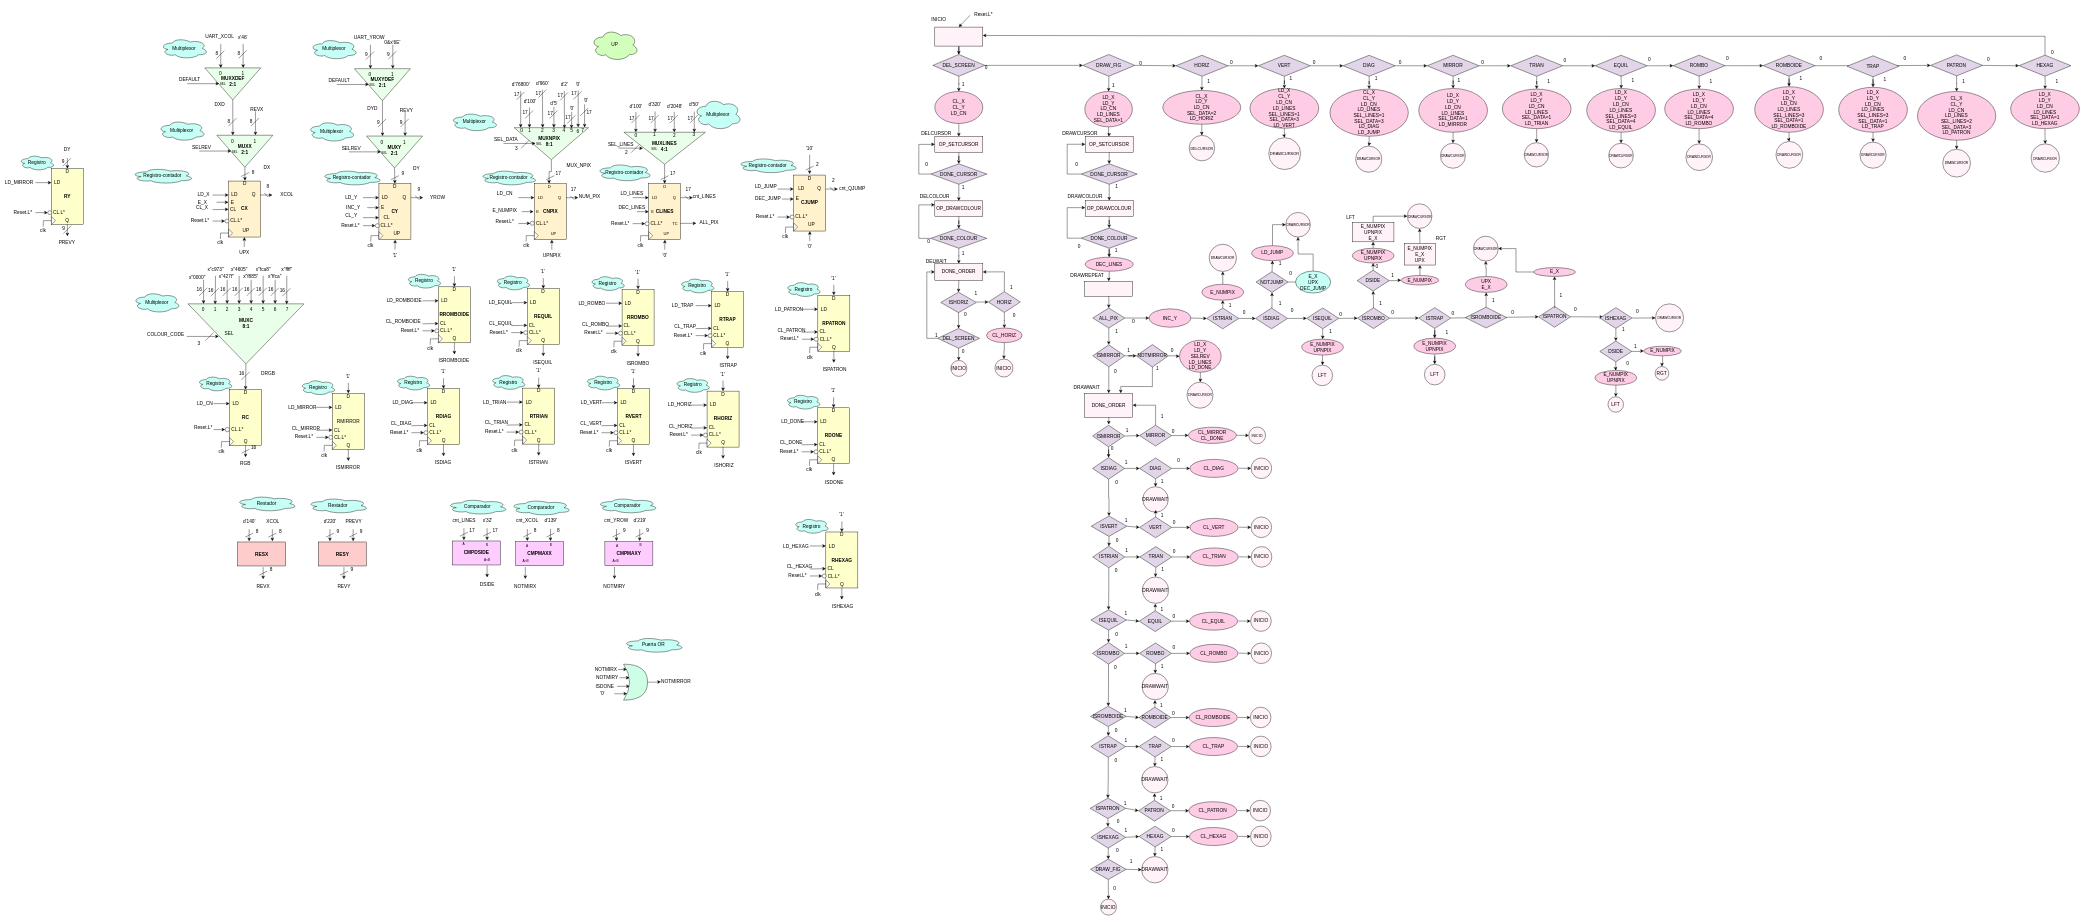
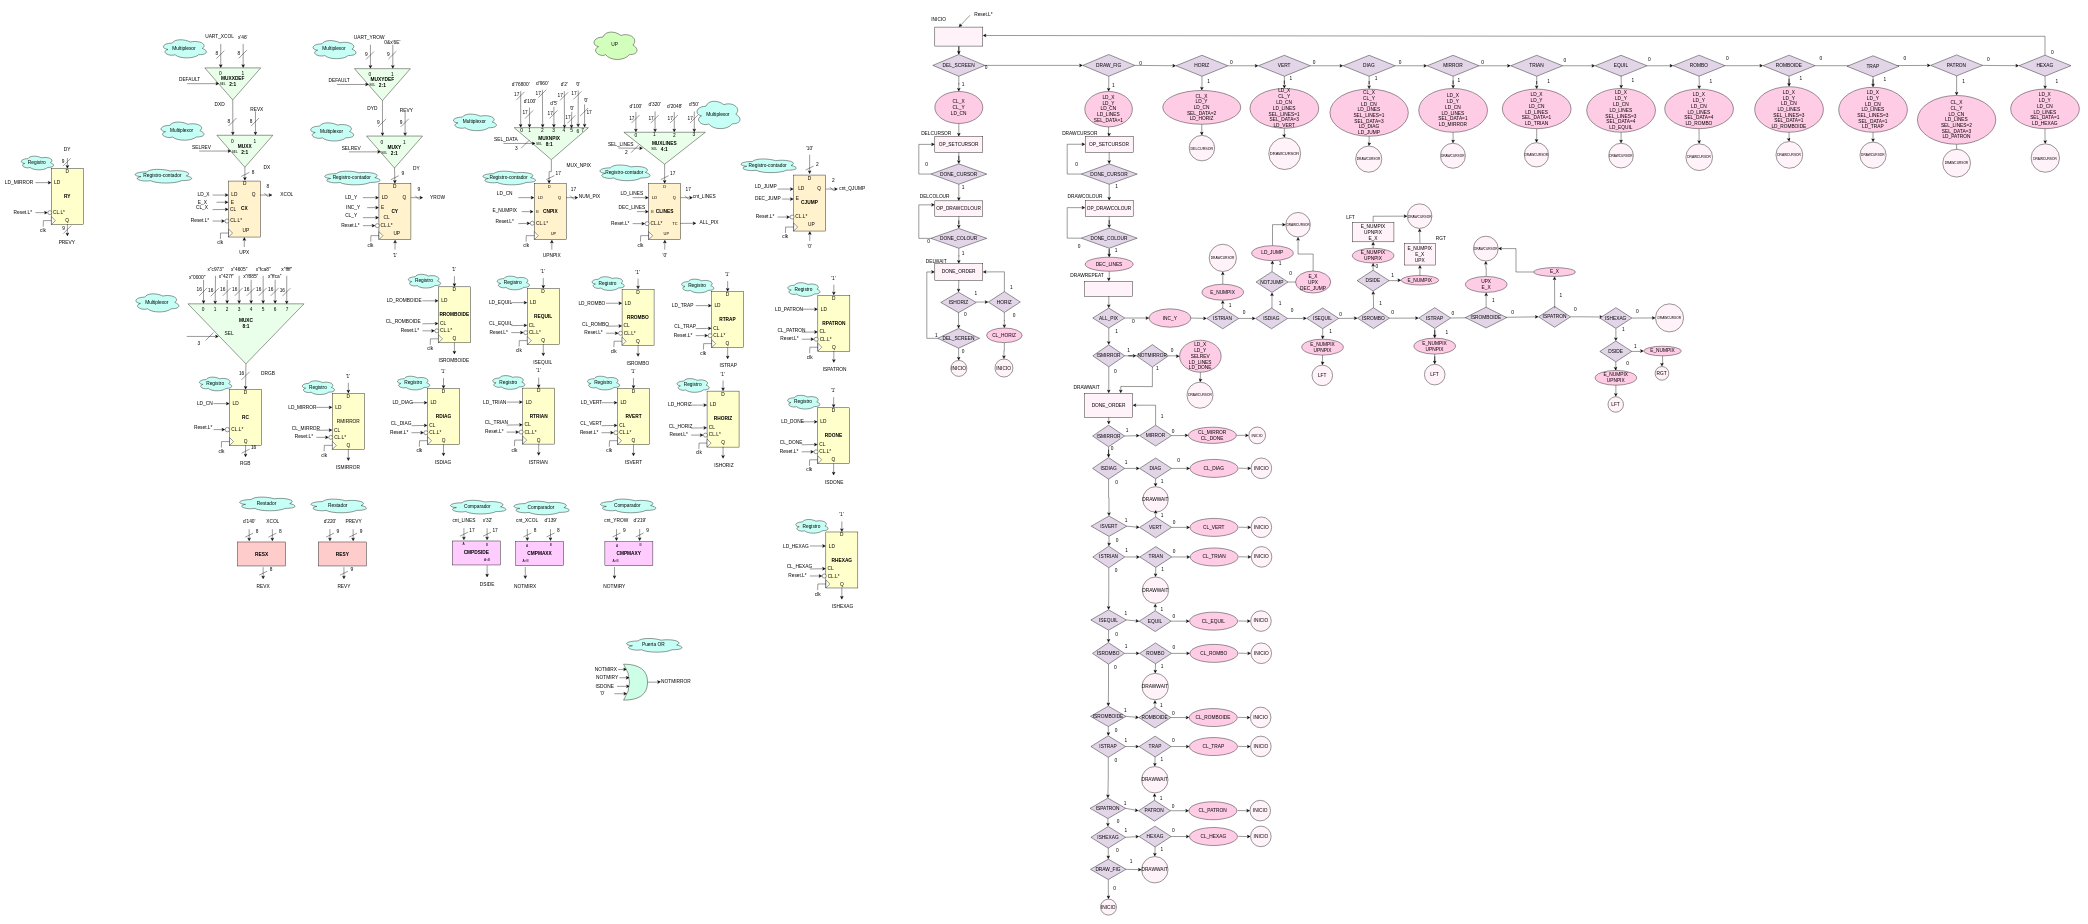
node "CL_X CL_Y LD_CN LD_LINES SEL_LINES=2 SEL_DATA=3 LD_PATRON": moved (1957, 116) -> (1957, 120)
node "E_X UPX DEC_JUMP": fillcolor #c5fff5 -> #ffcce6
node "COLOUR_CODE": removed
